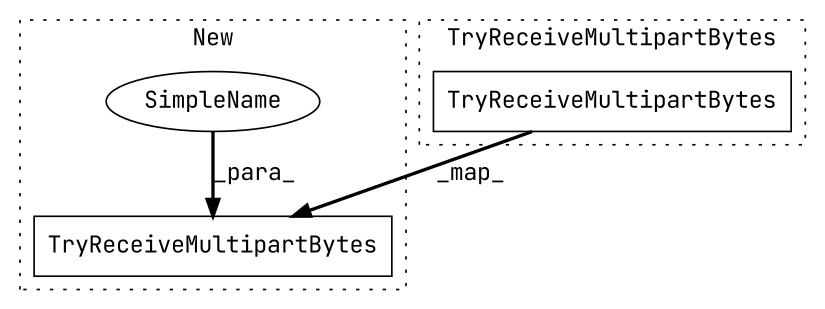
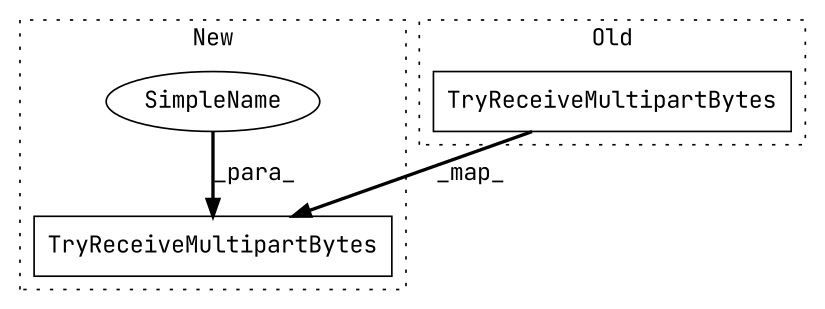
cluster "TryReceiveMultipartBytes": label "TryReceiveMultipartBytes" -> "Old"
